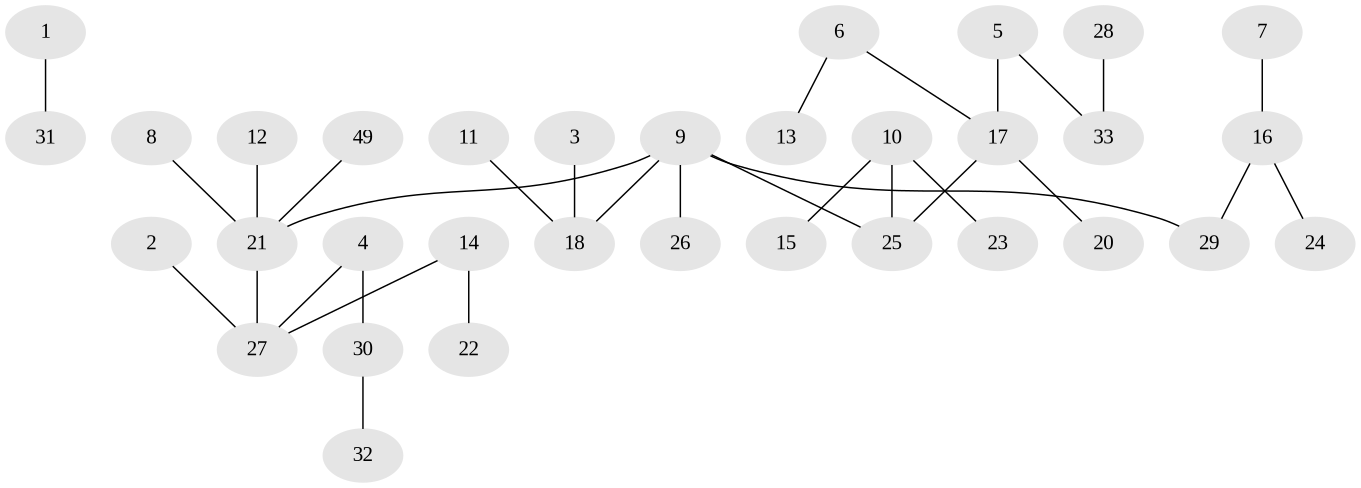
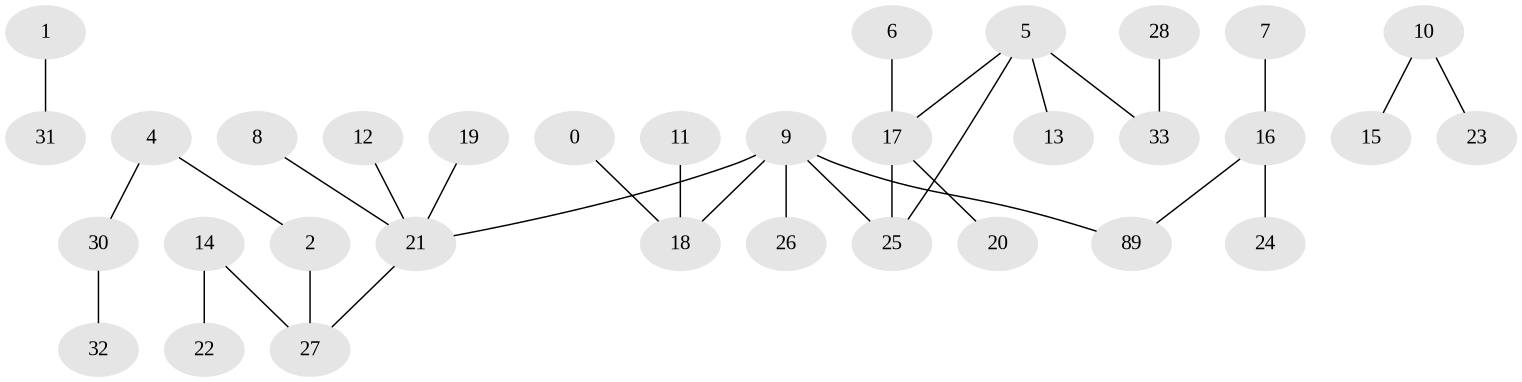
edge "6" -- "13": now "5" -- "13"
node "49": label "49" -> "19"
node "3": label "3" -> "0"
edge "10" -- "25": now "5" -- "25"
node "29": label "29" -> "89"
edge "4" -- "27": now "4" -- "2"
